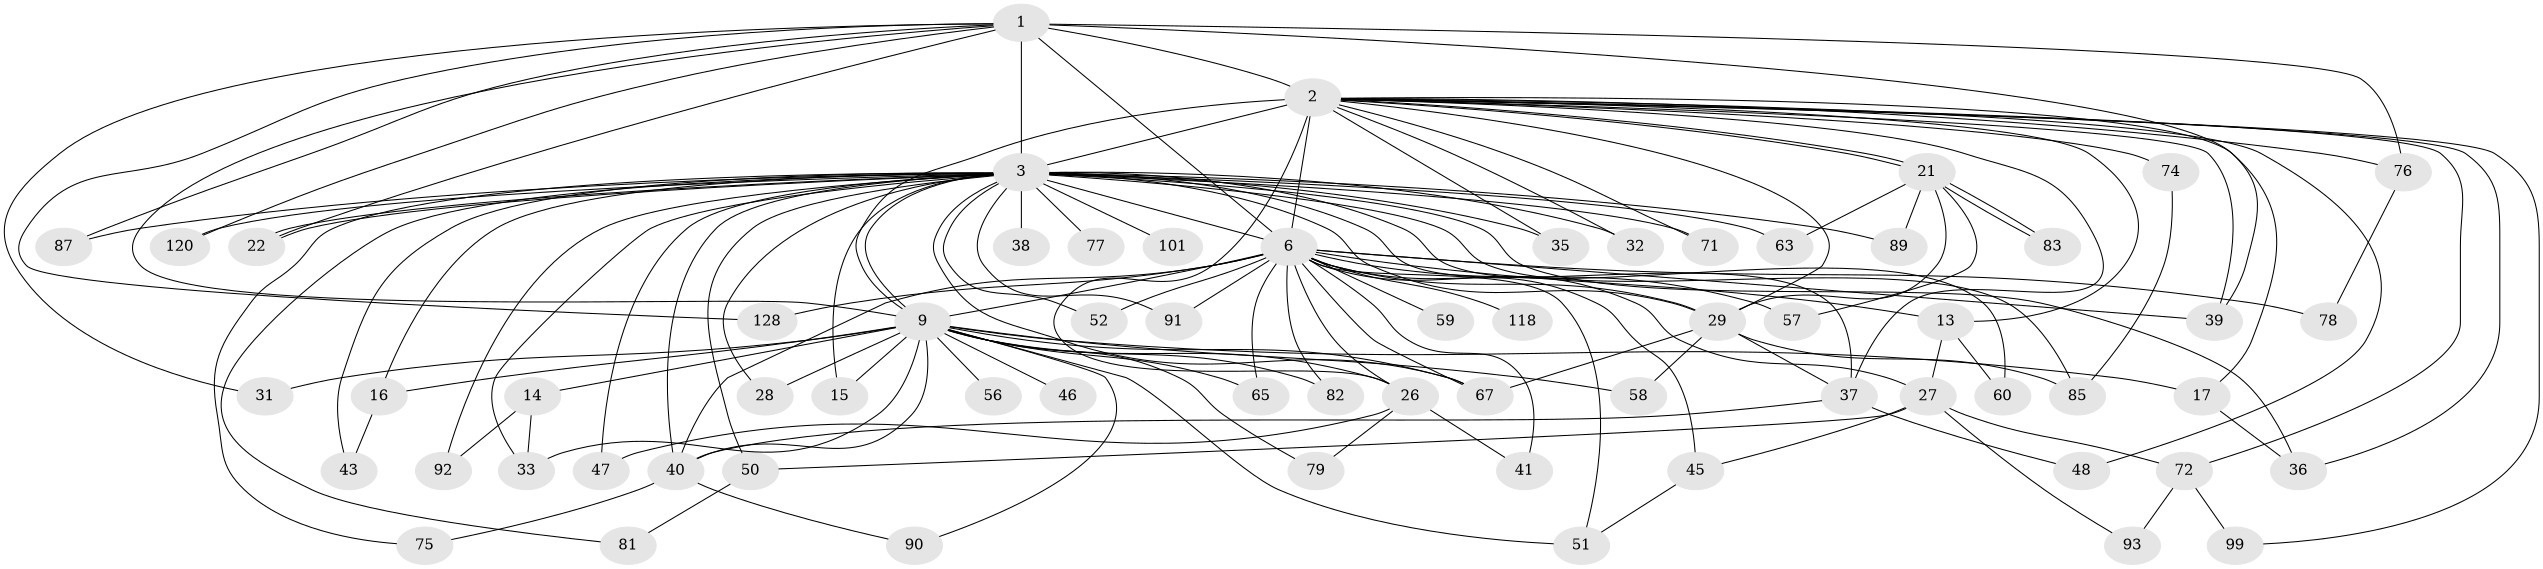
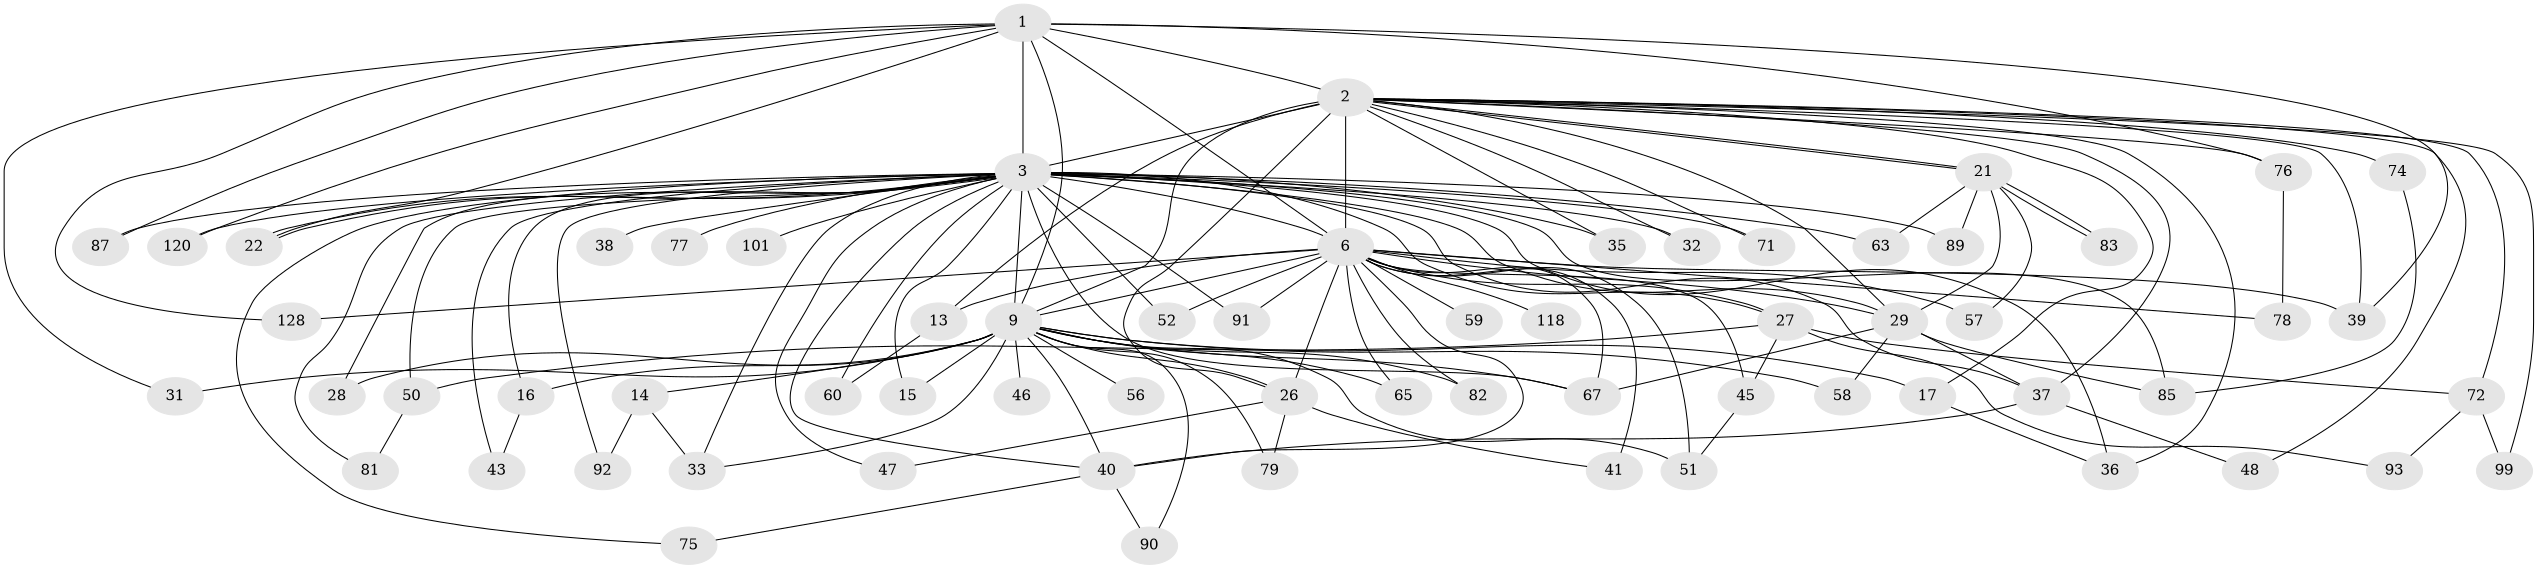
edge "13" -- "27": now "3" -- "27"
